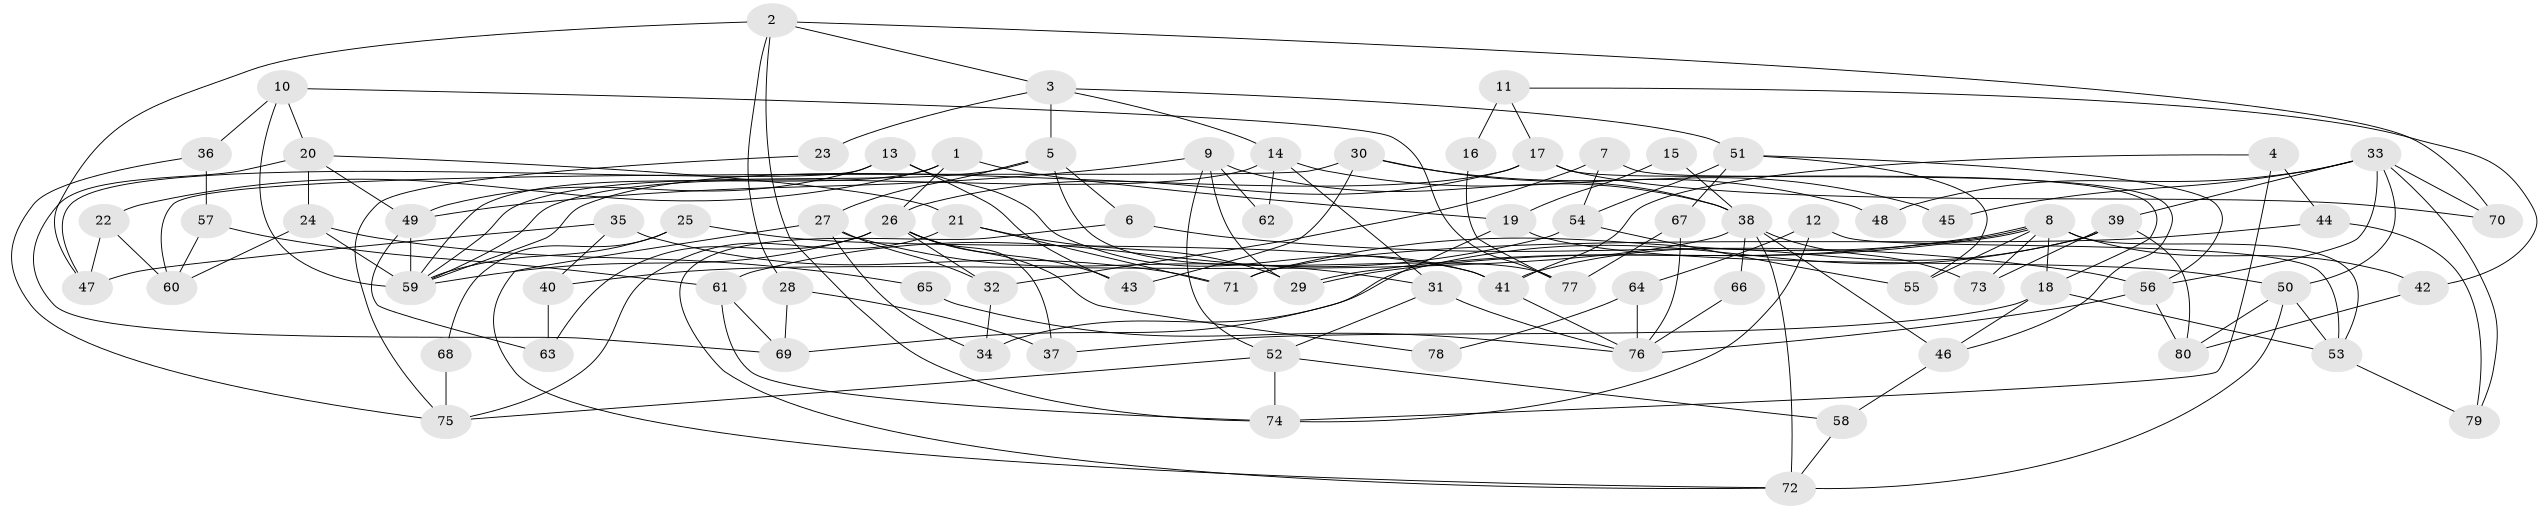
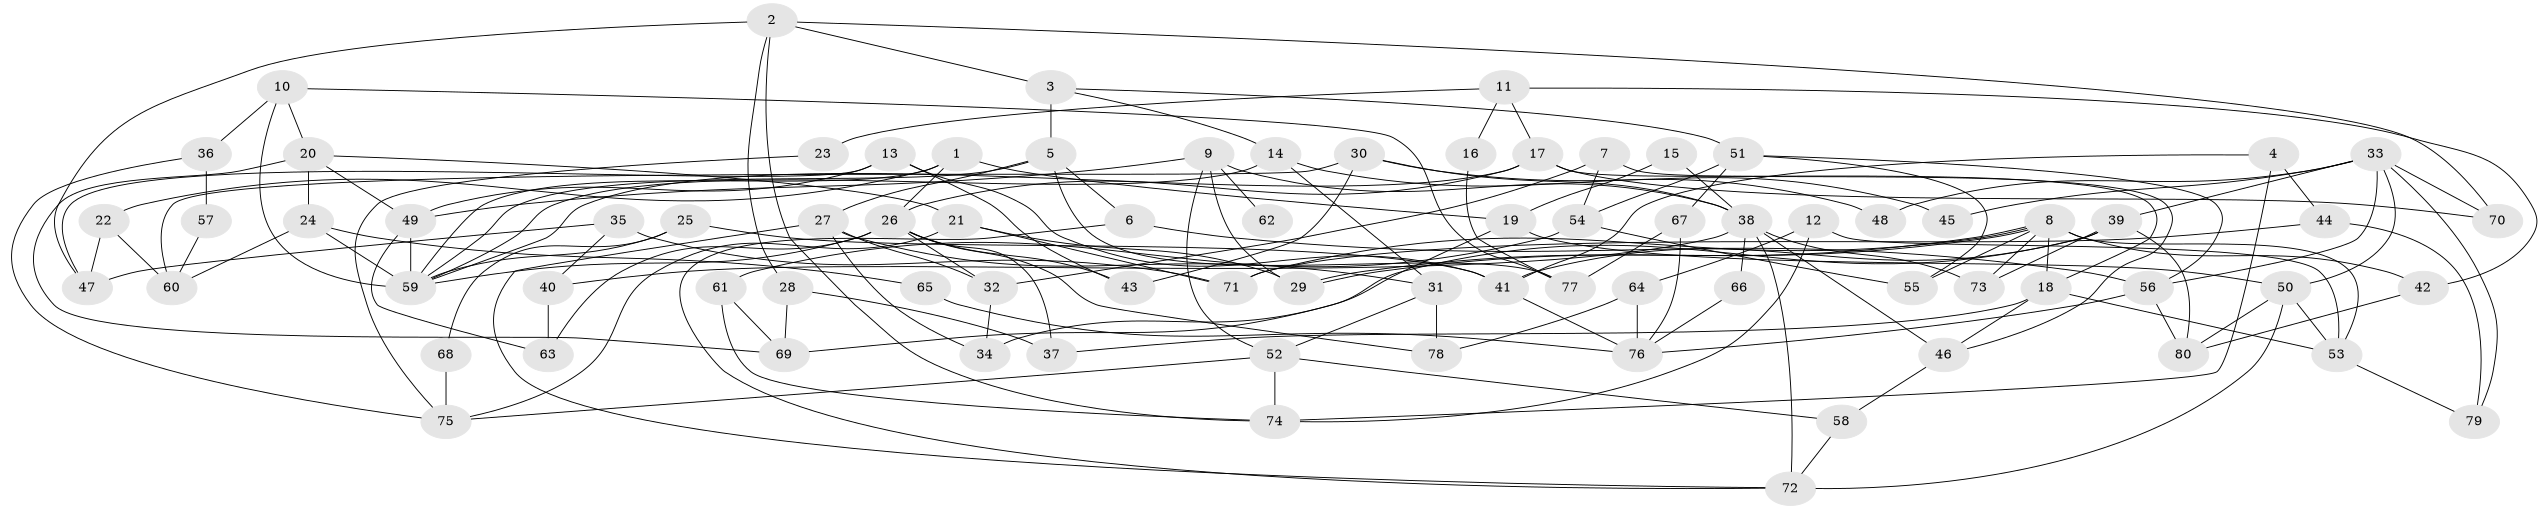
edge "3" -- "23": now "11" -- "23"
edge "14" -- "62": removed
edge "57" -- "61": removed
edge "31" -- "76": now "31" -- "78"
